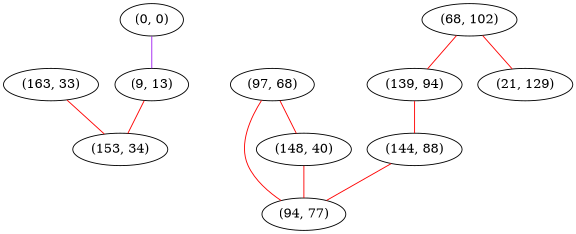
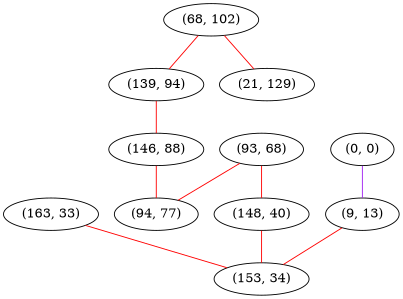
node "(97, 68)": label "(97, 68)" -> "(93, 68)"
node "(144, 88)": label "(144, 88)" -> "(146, 88)"
edge "(148, 40)" -- "(94, 77)": now "(148, 40)" -- "(153, 34)"
